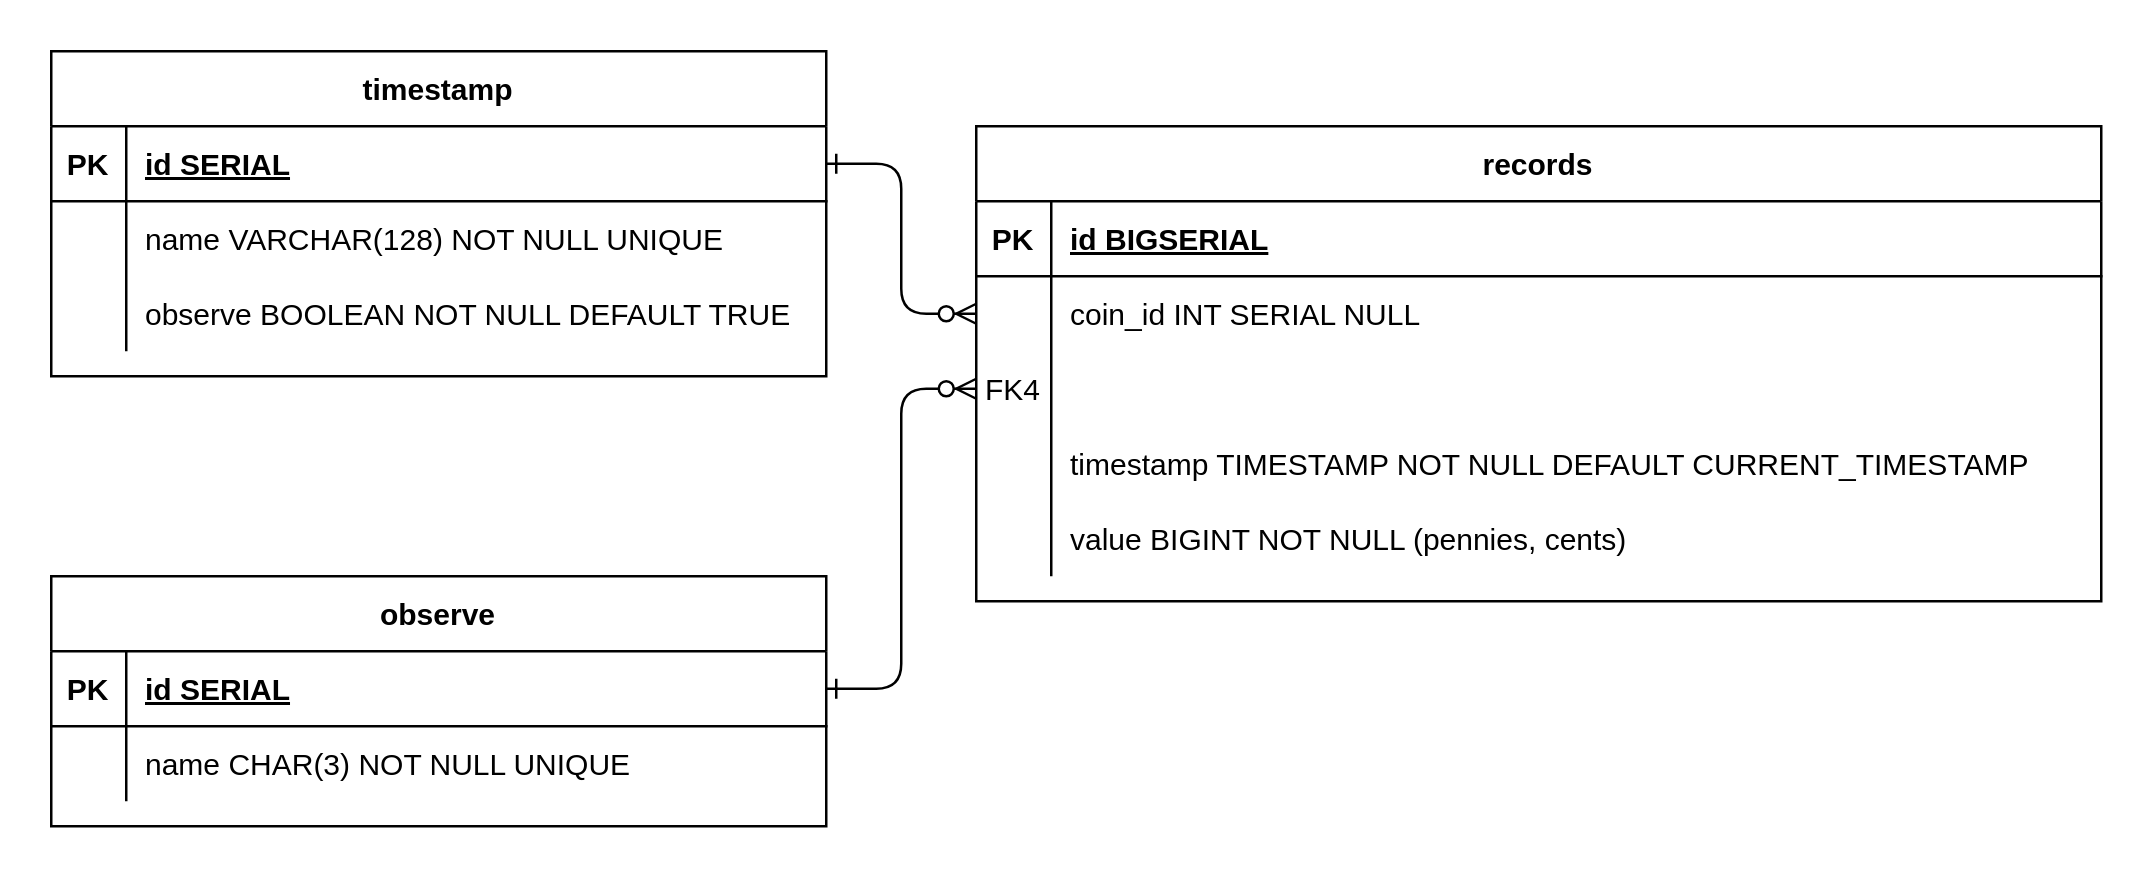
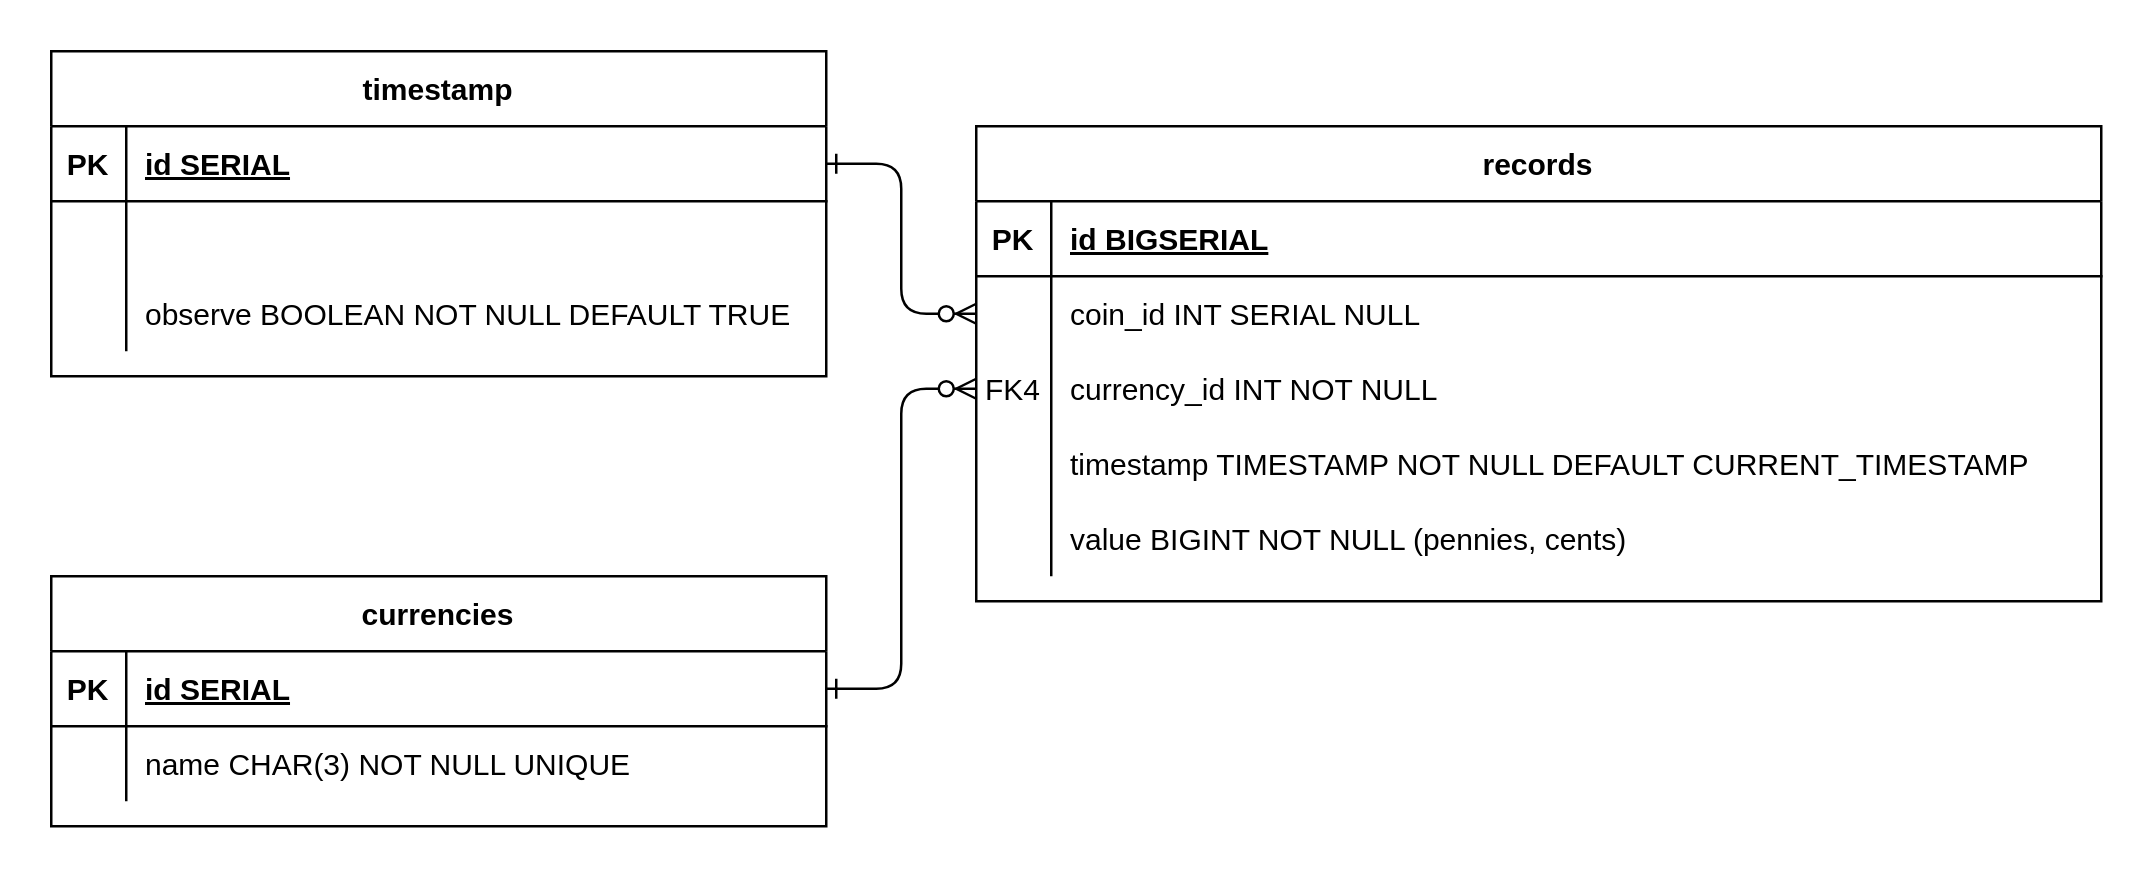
node "name VARCHAR(128) NOT NULL UNIQUE": removed
node "currency_id INT NOT NULL": added
node "observe": label "observe" -> "currencies"
